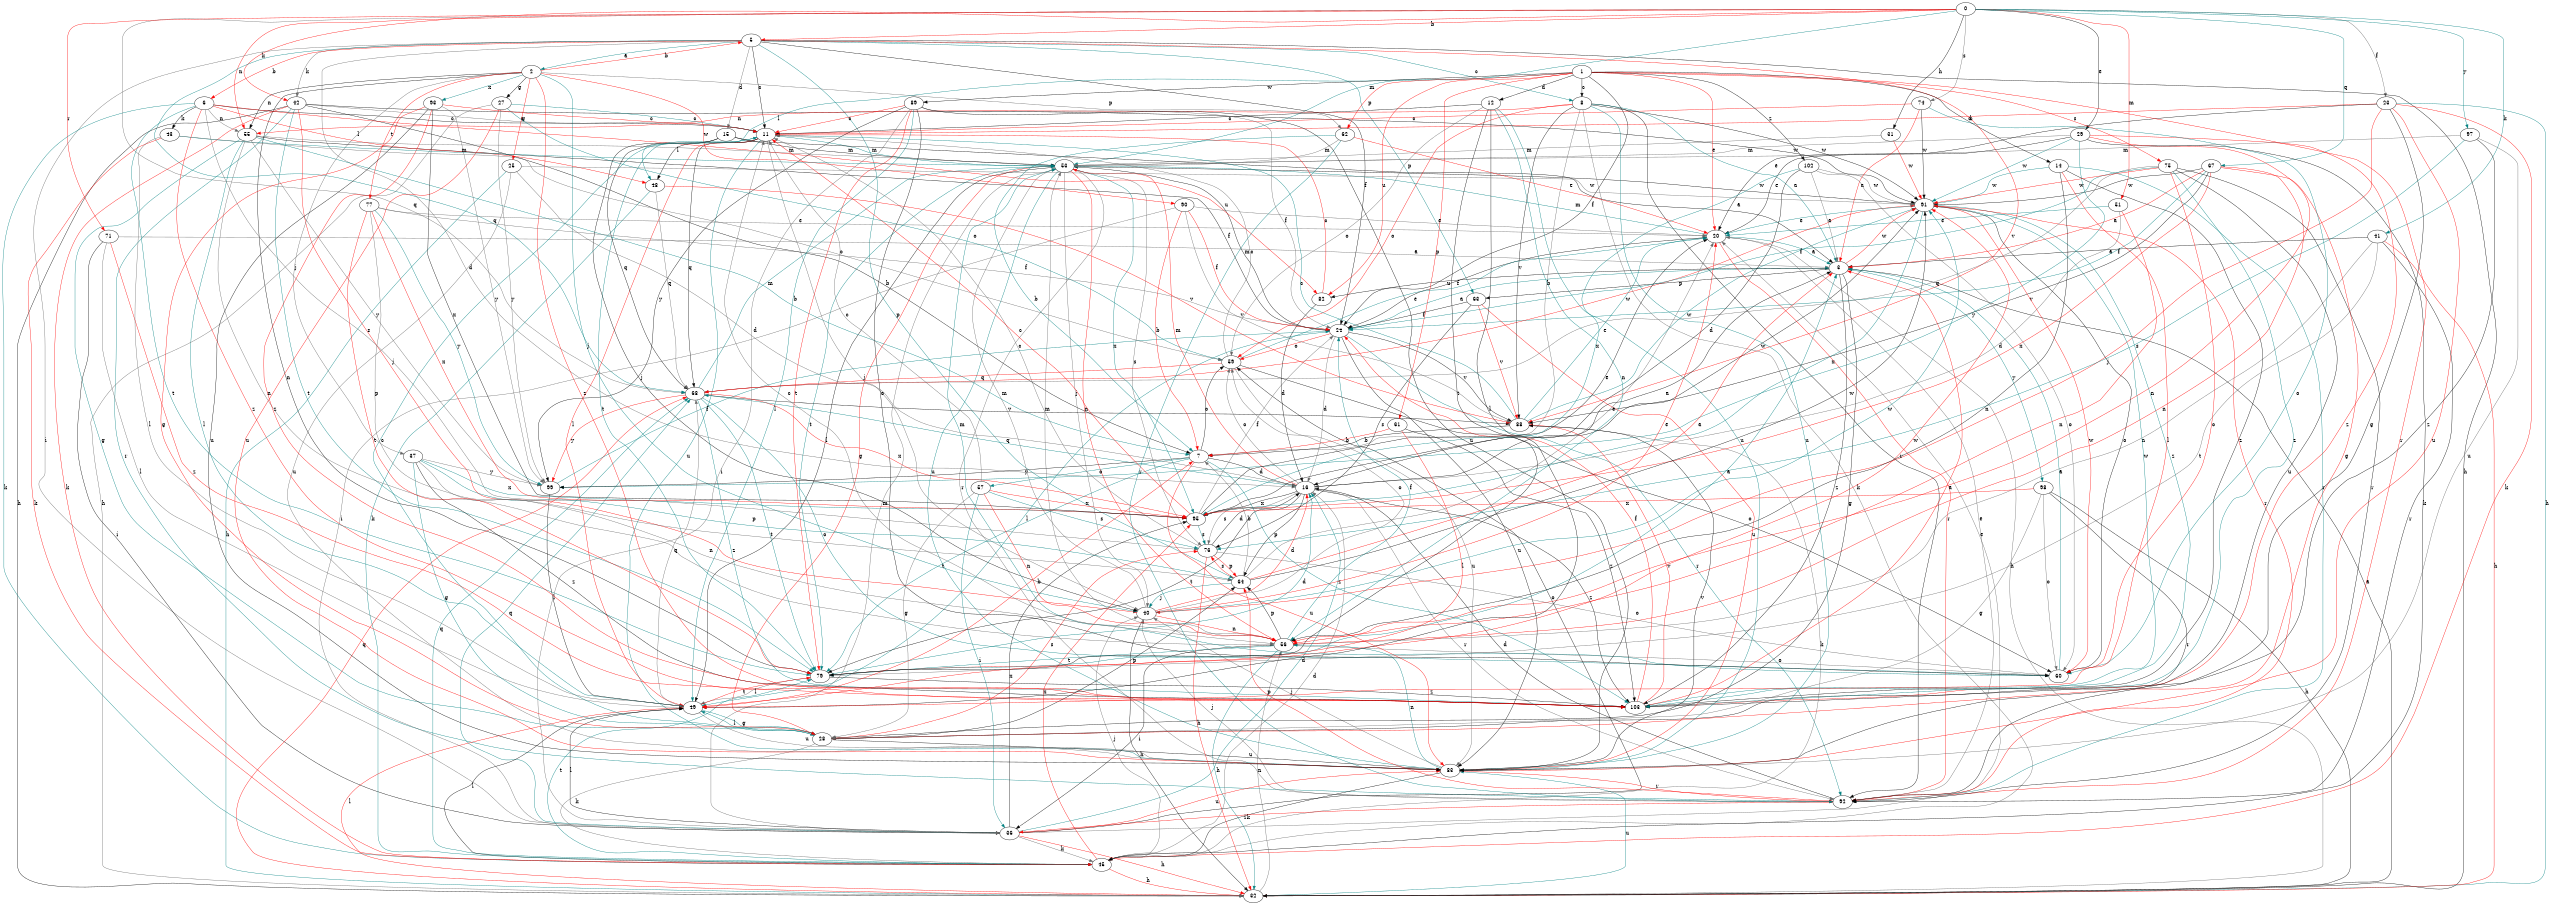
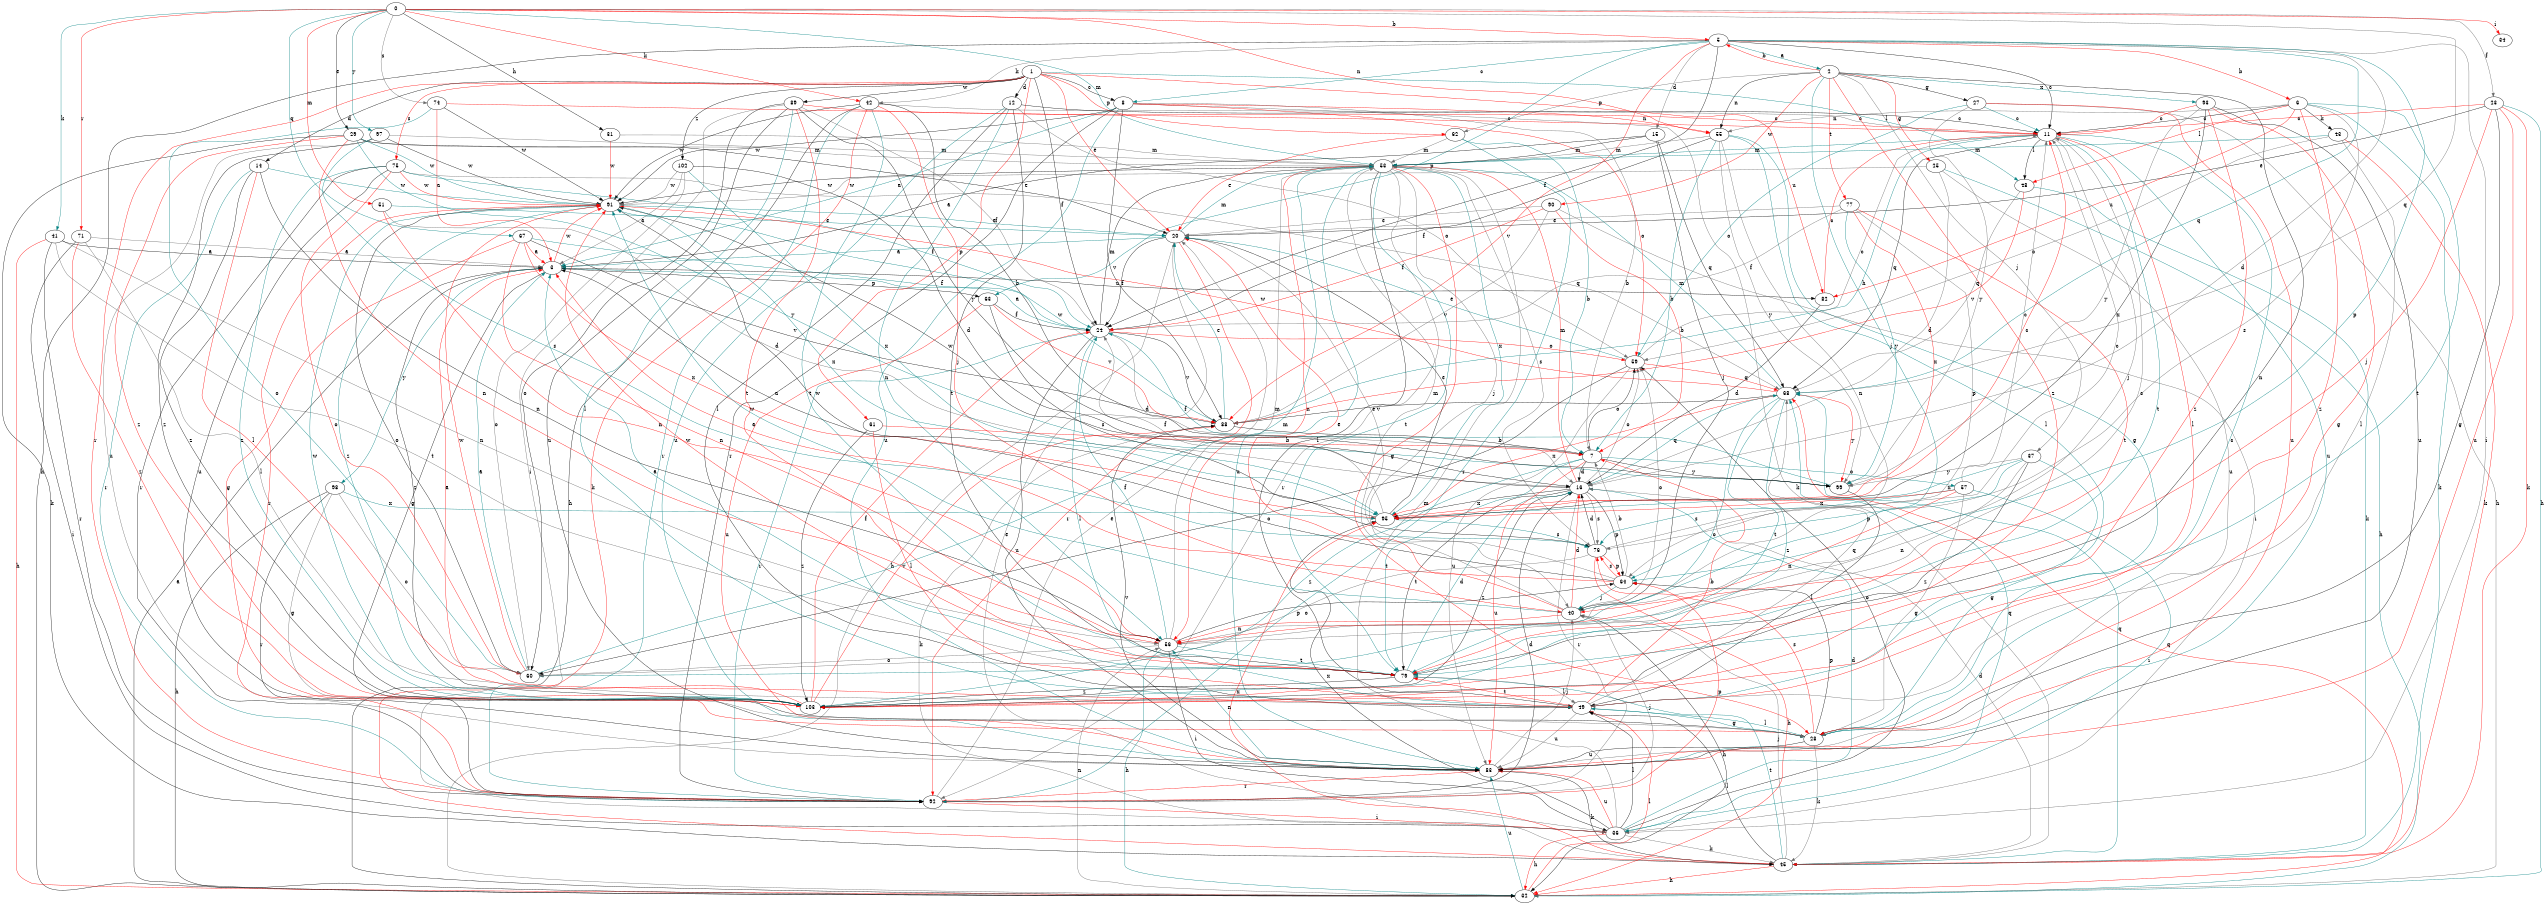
node "34": added
edge "67" -> "91": now "97" -> "91"
edge "88" -> "11": label "c" -> "h"
edge "98" -> "95": color red -> teal
